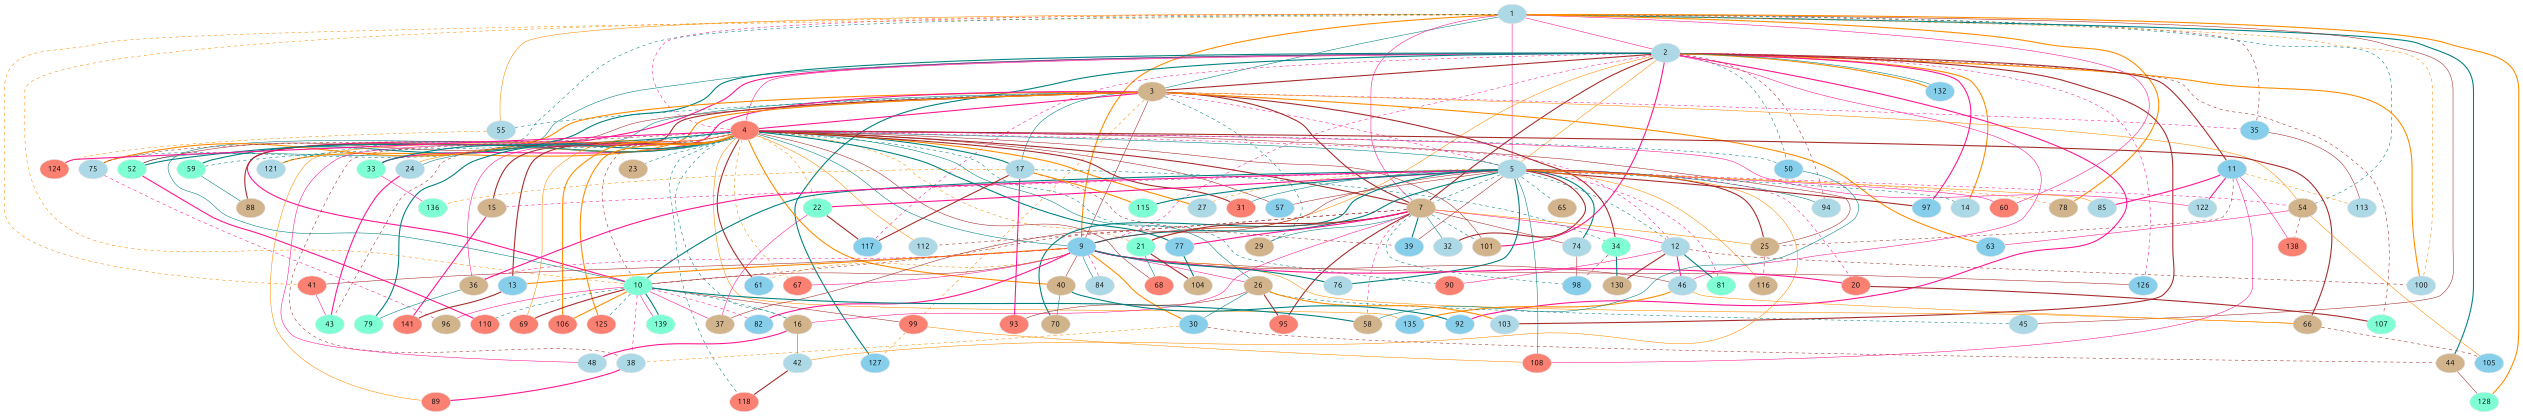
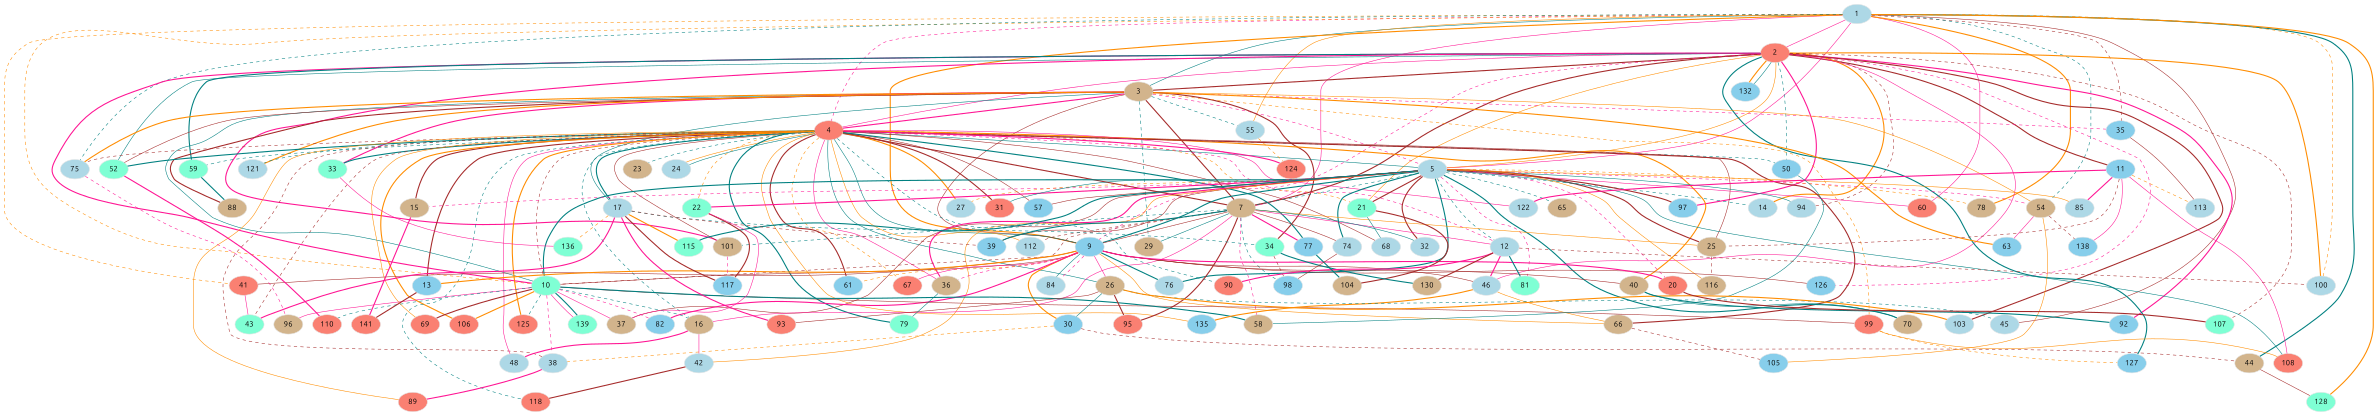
node "2": fillcolor lightblue -> salmon
edge "2" -- "117": now "101" -- "117"
edge "59" -- "88": style solid -> bold
edge "7" -- "21": now "5" -- "21"
edge "24" -- "43": now "17" -- "43"
node "138": fillcolor salmon -> skyblue
edge "12" -- "90": style solid -> bold
node "68": fillcolor salmon -> lightblue
